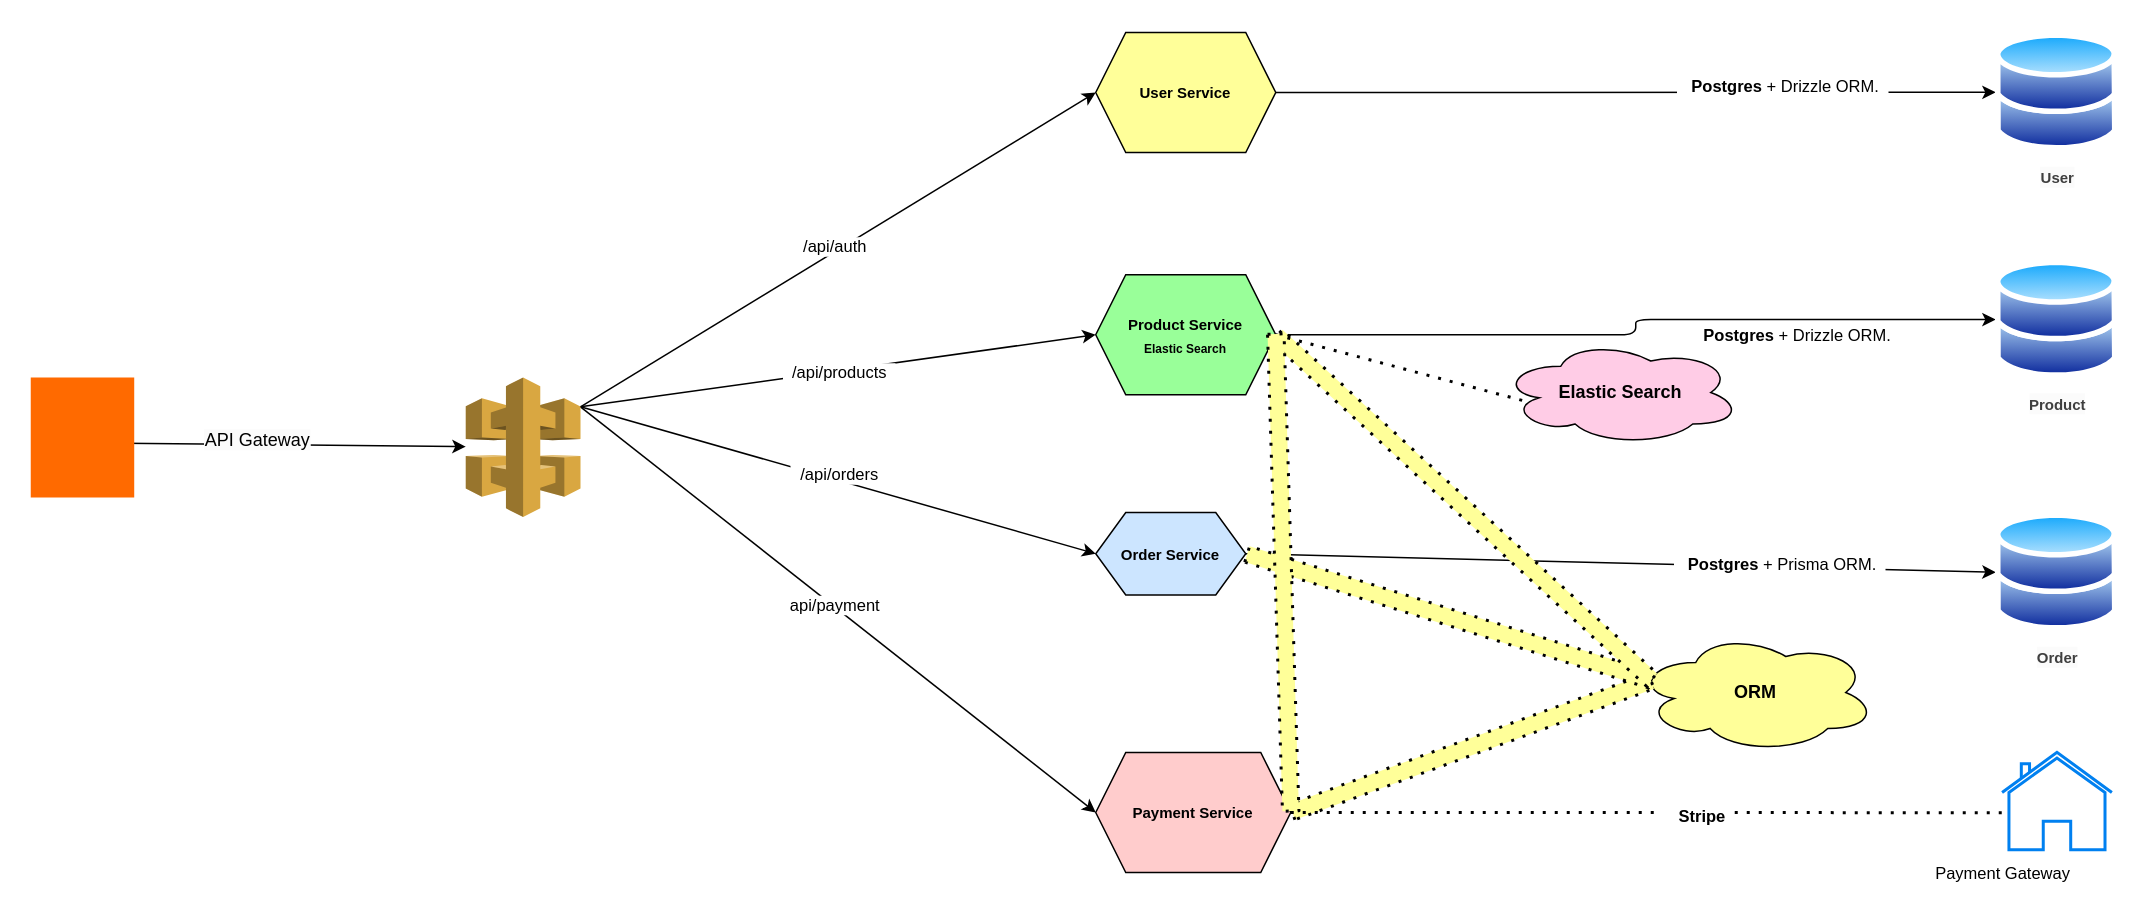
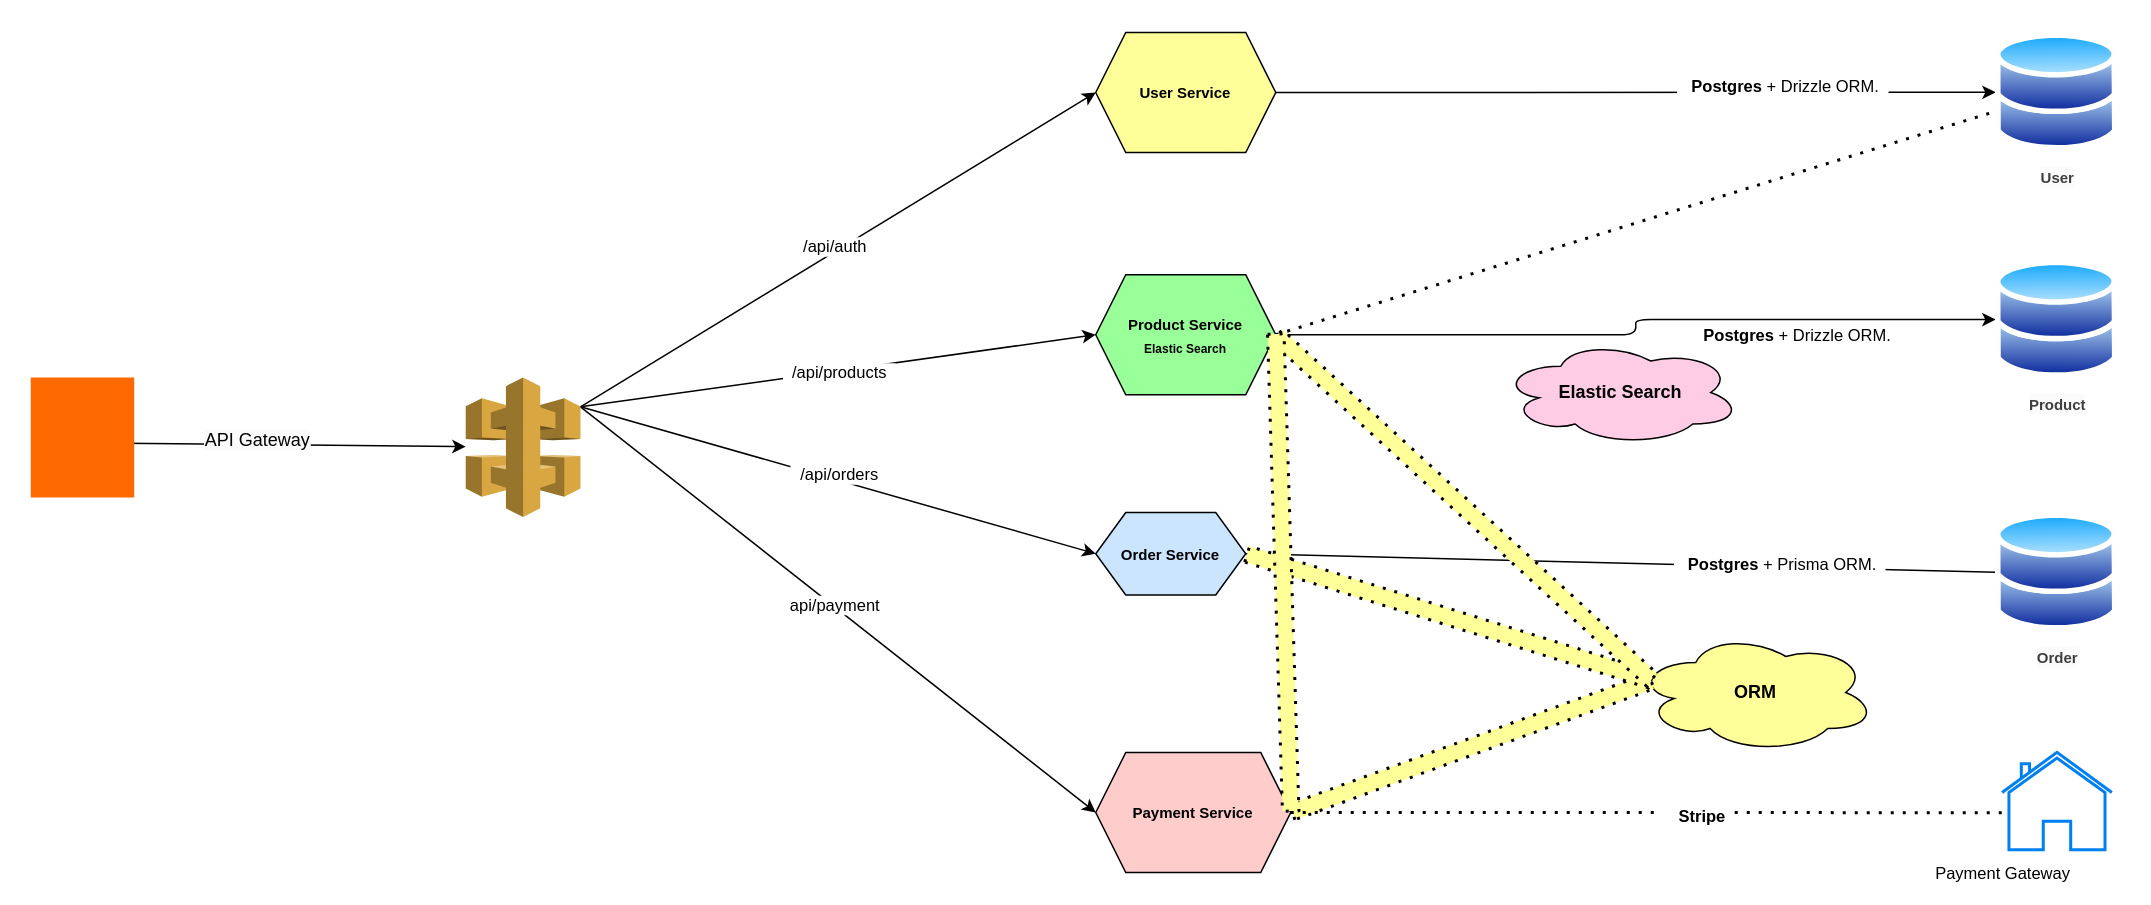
edge "Product Service Elastic Search" -- "Elastic Search": now "Product Service Elastic Search" -- "User"
edge "Order Service" -> "Order": arrowhead classic -> none
